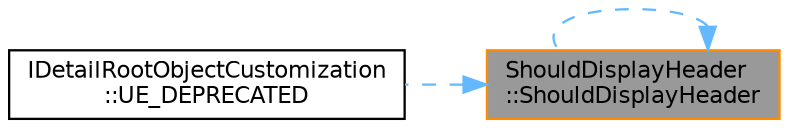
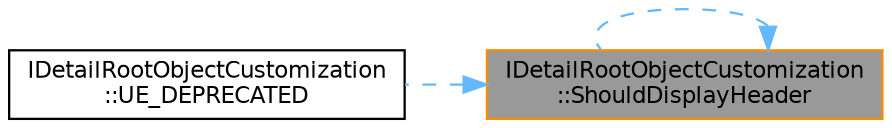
node "ShouldDisplayHeader ::ShouldDisplayHeader": label "ShouldDisplayHeader ::ShouldDisplayHeader" -> "IDetailRootObjectCustomization ::ShouldDisplayHeader"
